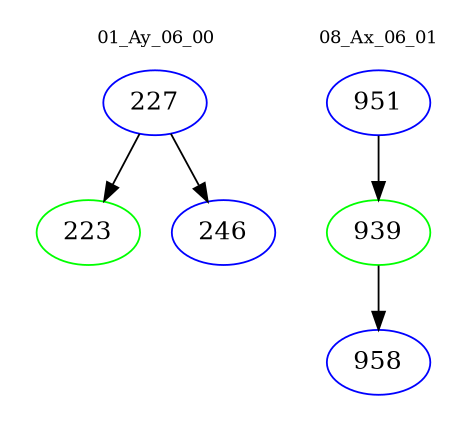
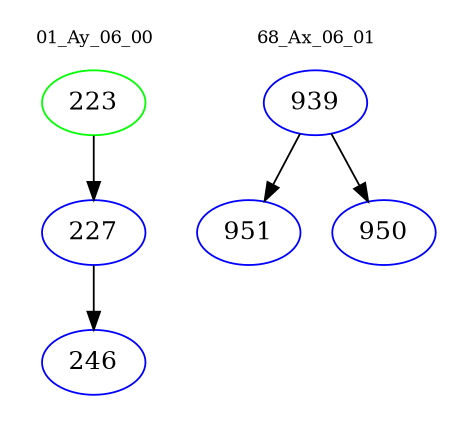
cluster "08_Ax_06_01": label "08_Ax_06_01" -> "68_Ax_06_01"
edge "227" -> "223": reversed
edge "951" -> "939": reversed
node "939": color green -> blue
node "958": label "958" -> "950"
